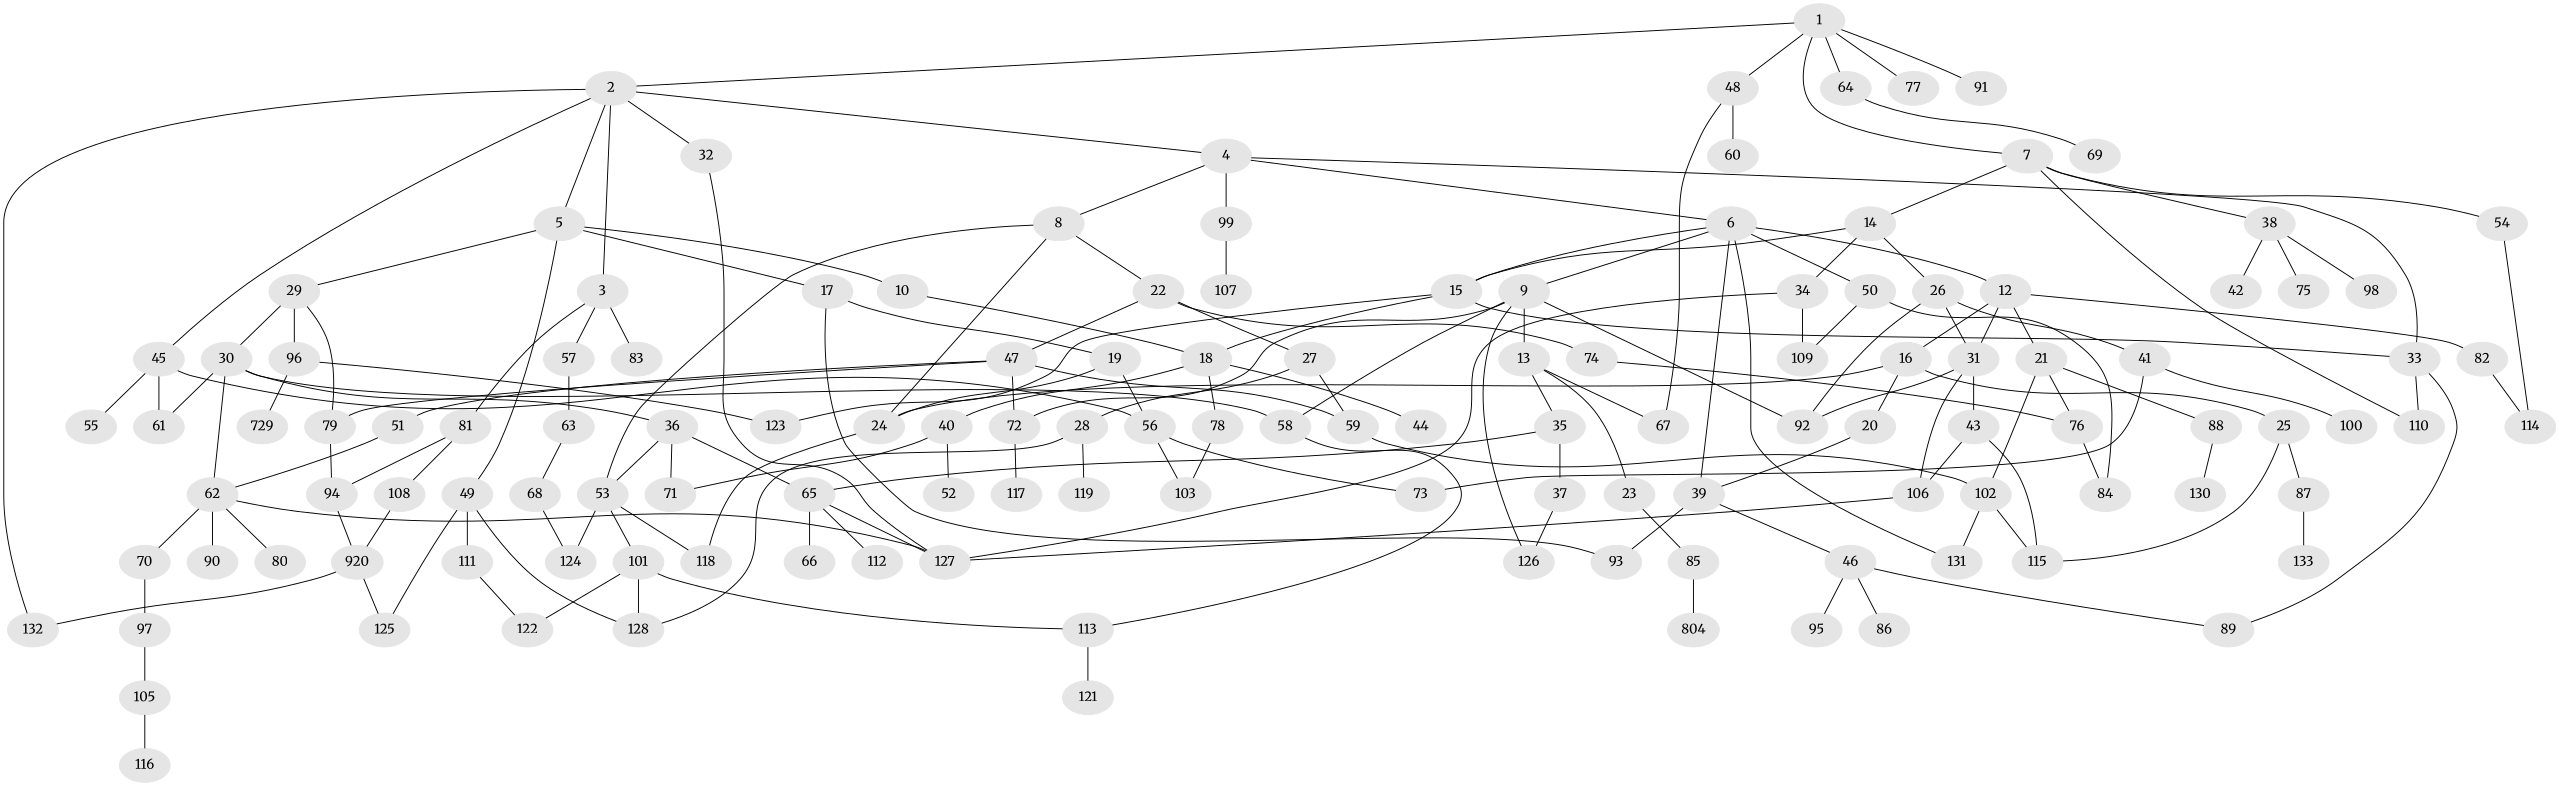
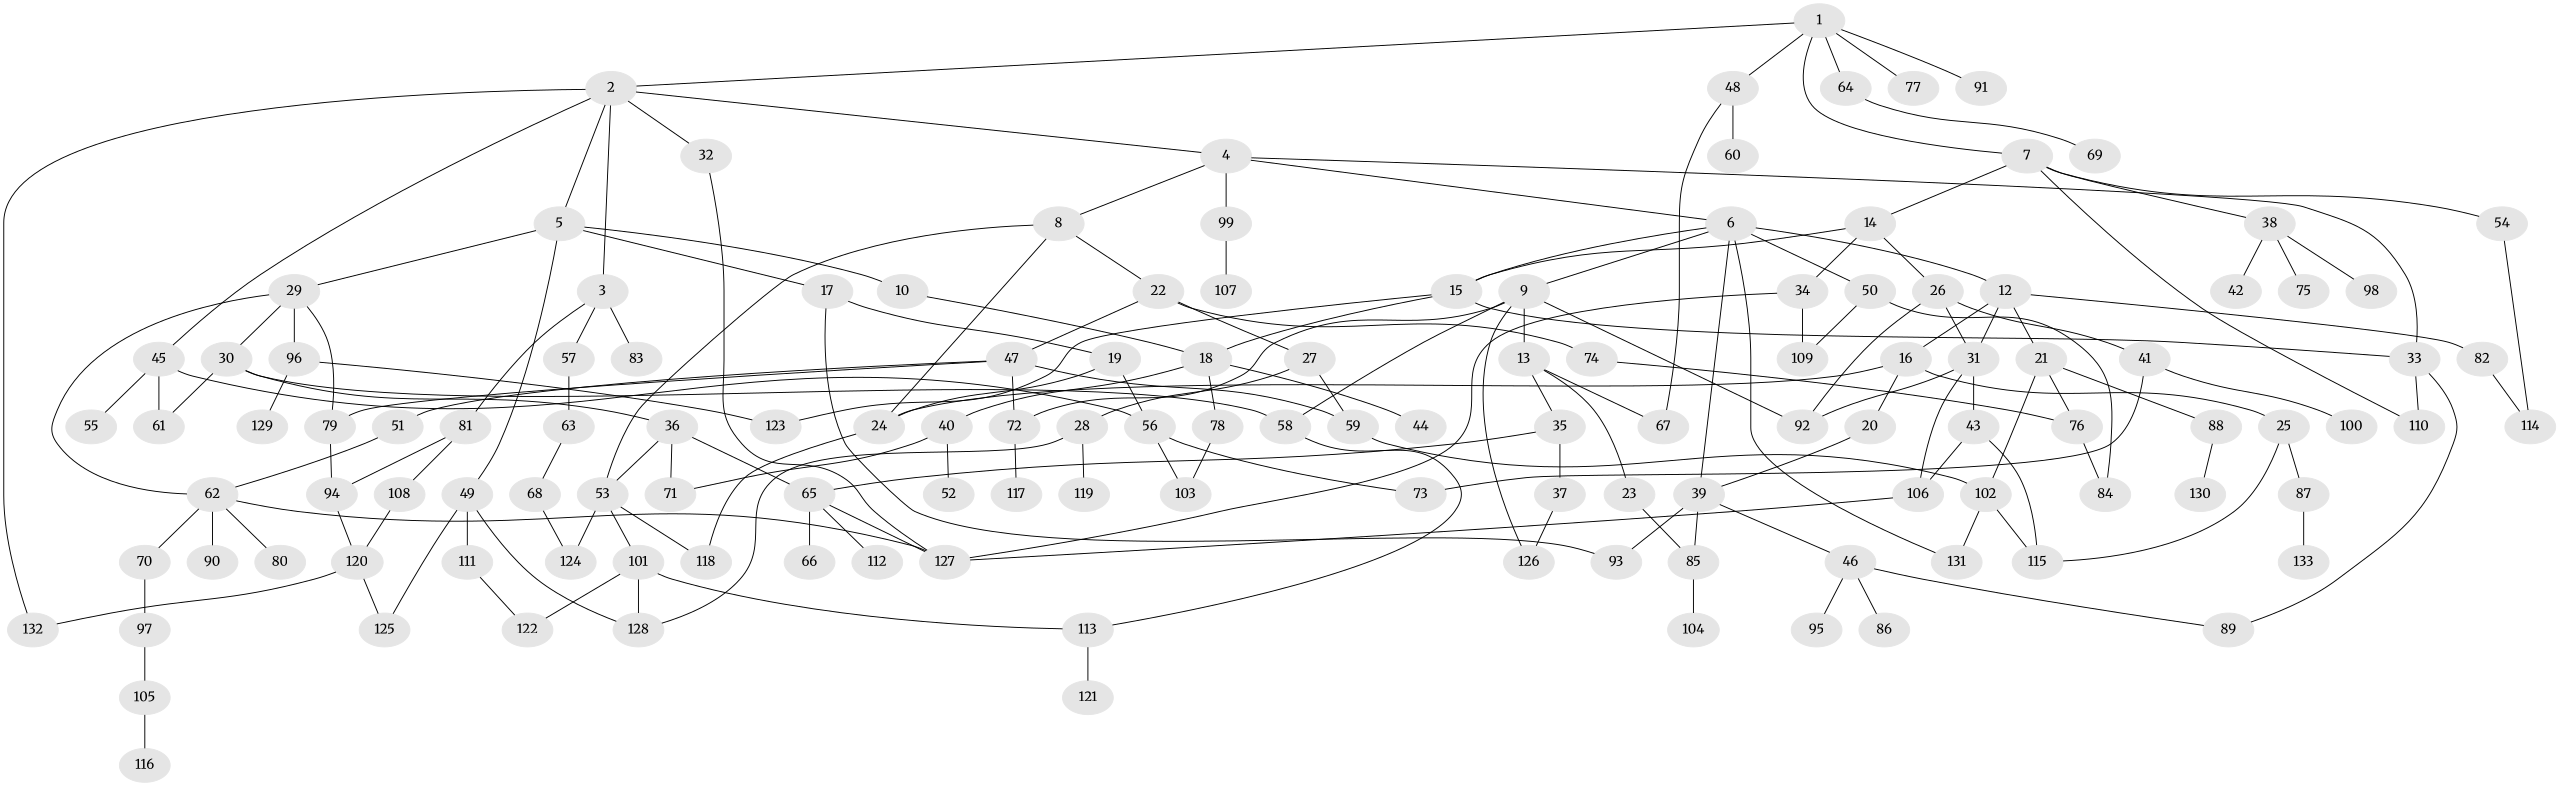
edge "30" -- "62": now "29" -- "62"
node "729": label "729" -> "129"
edge "39" -- "85": added
node "920": label "920" -> "120"
node "804": label "804" -> "104"
